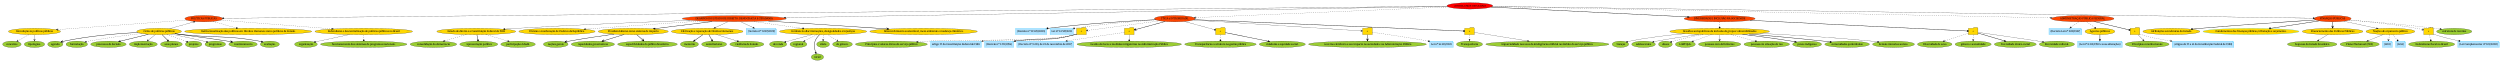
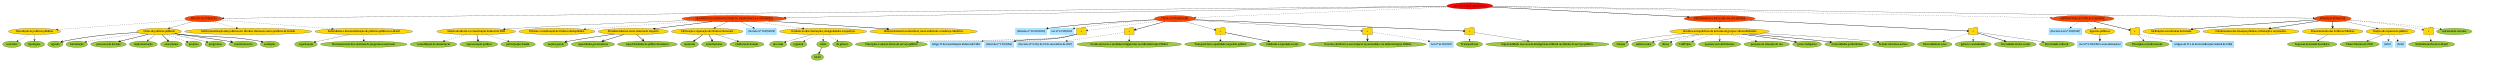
node "DESAFIOS DO ESTADO DE DIREITO: DEMOCRACIA E CIDADANIA": color deepskyblue -> black
edge "Ciclos de políticas públicas" -> "POLÍTICAS PÚBLICAS": reversed
node "Fundamentos das finanças públicas, tributação e orçamento.": color deepskyblue -> black
edge "Combate às discriminações, desigualdades e injustiças" -> "racial": now "etária" -> "racial"
node "Transparência e estrutura na gestão pública": label "Transparência e estrutura na gestão pública" -> "Transparência e qualidade na gestão pública"
node "(Lei Complementar nº 101/2000)": removed
